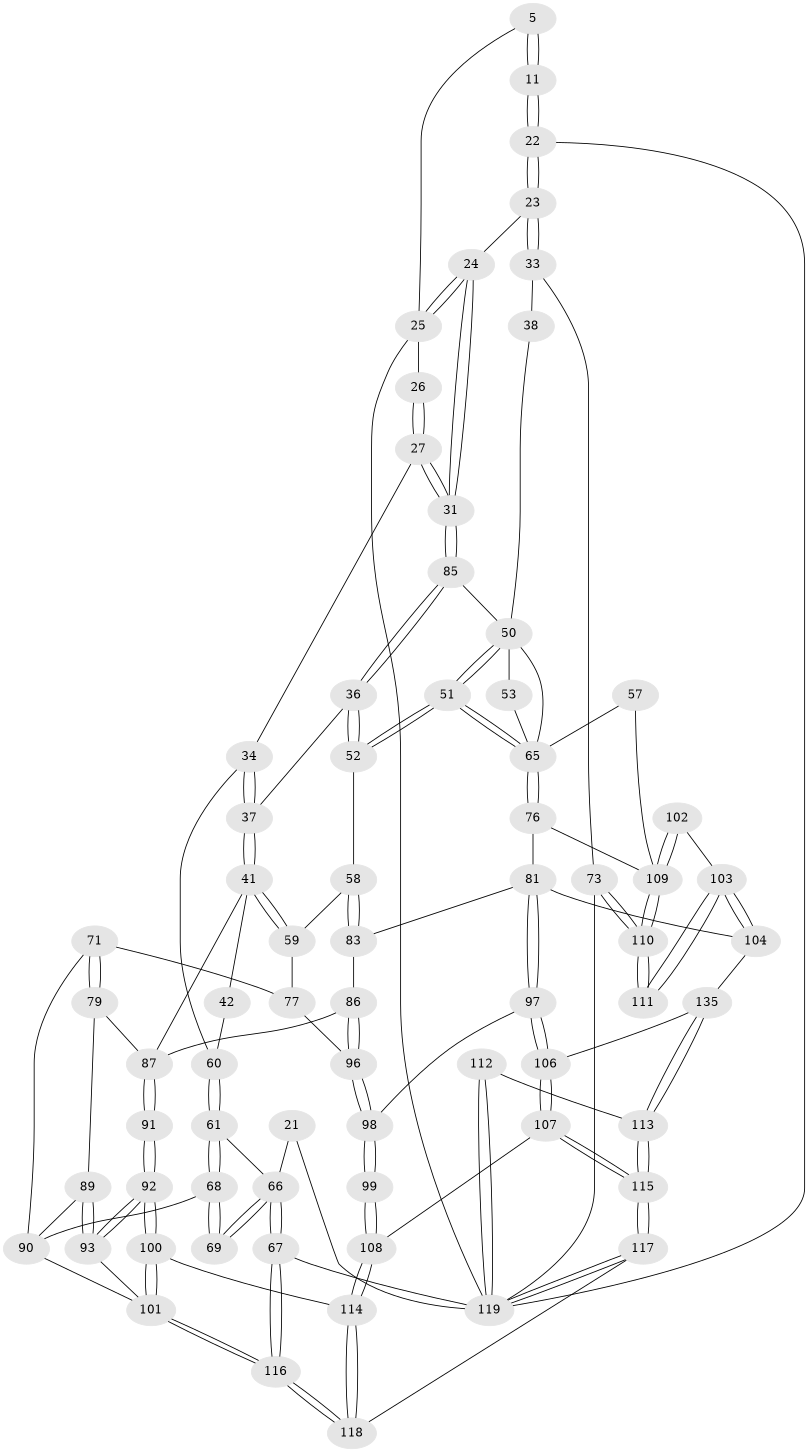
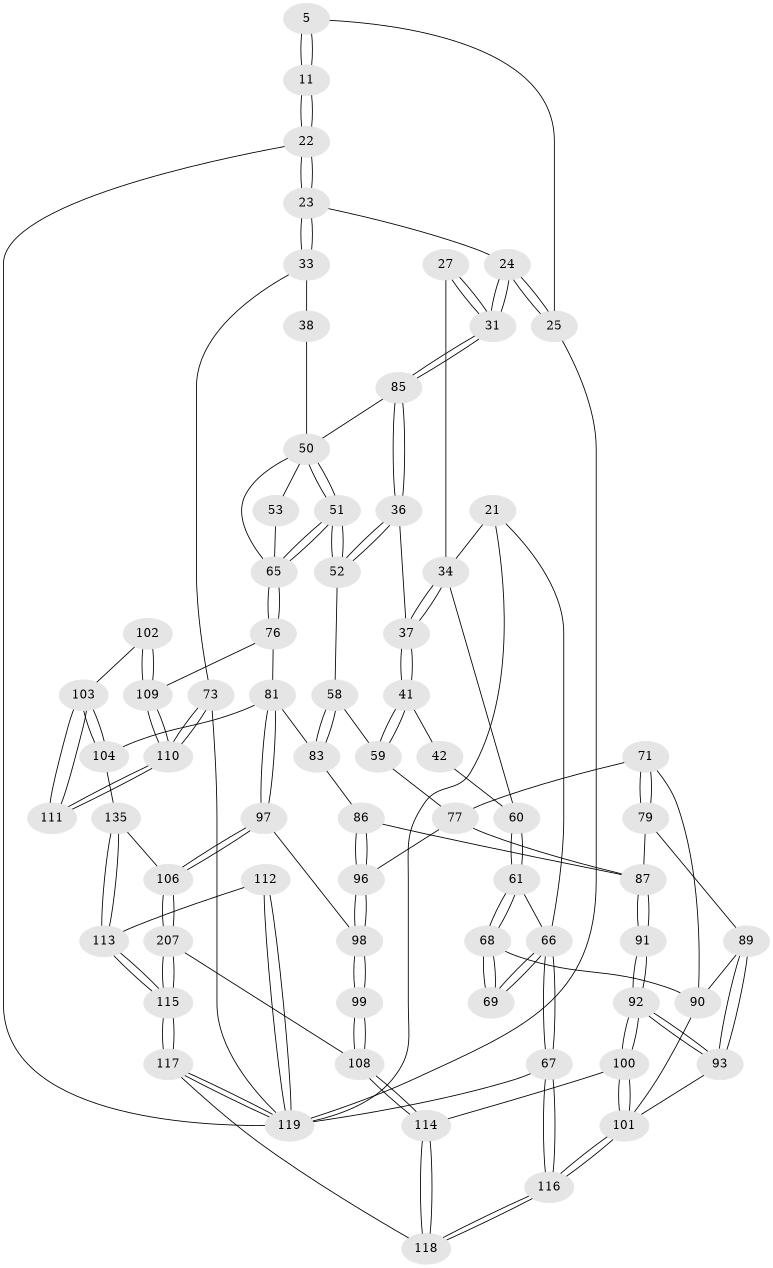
node "26": removed
edge "21" -- "34": added
node "57": removed
edge "41" -- "87": now "77" -- "87"
node "107": label "107" -> "207"
